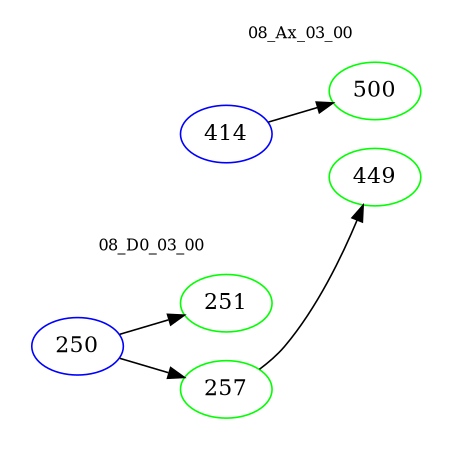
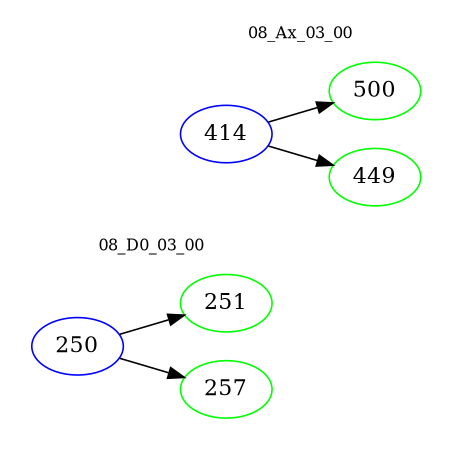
edge "257" -> "449": now "414" -> "449"
